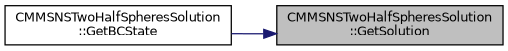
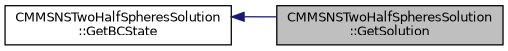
edge "CMMSNSTwoHalfSpheresSolution ::GetBCState" -> "CMMSNSTwoHalfSpheresSolution ::GetSolution": reversed
